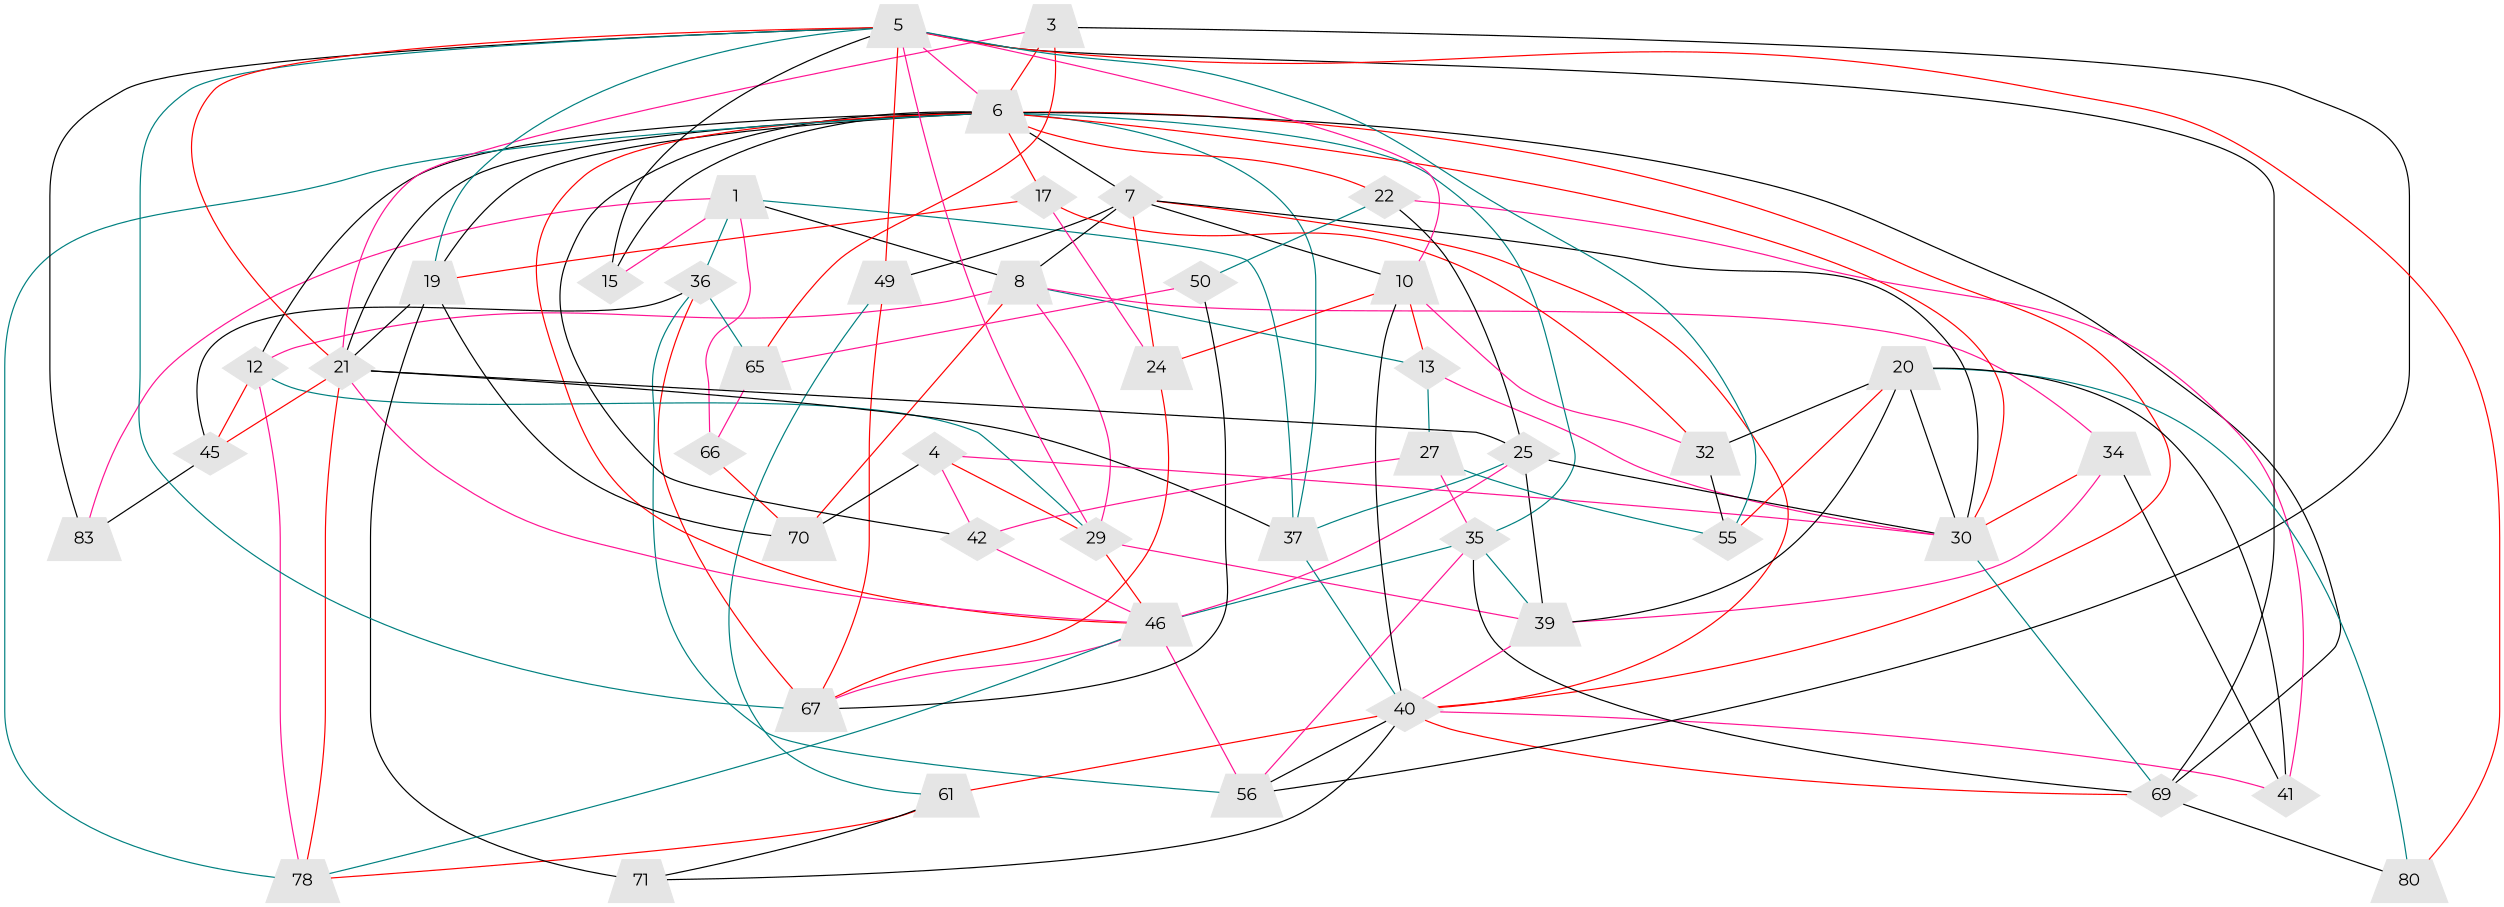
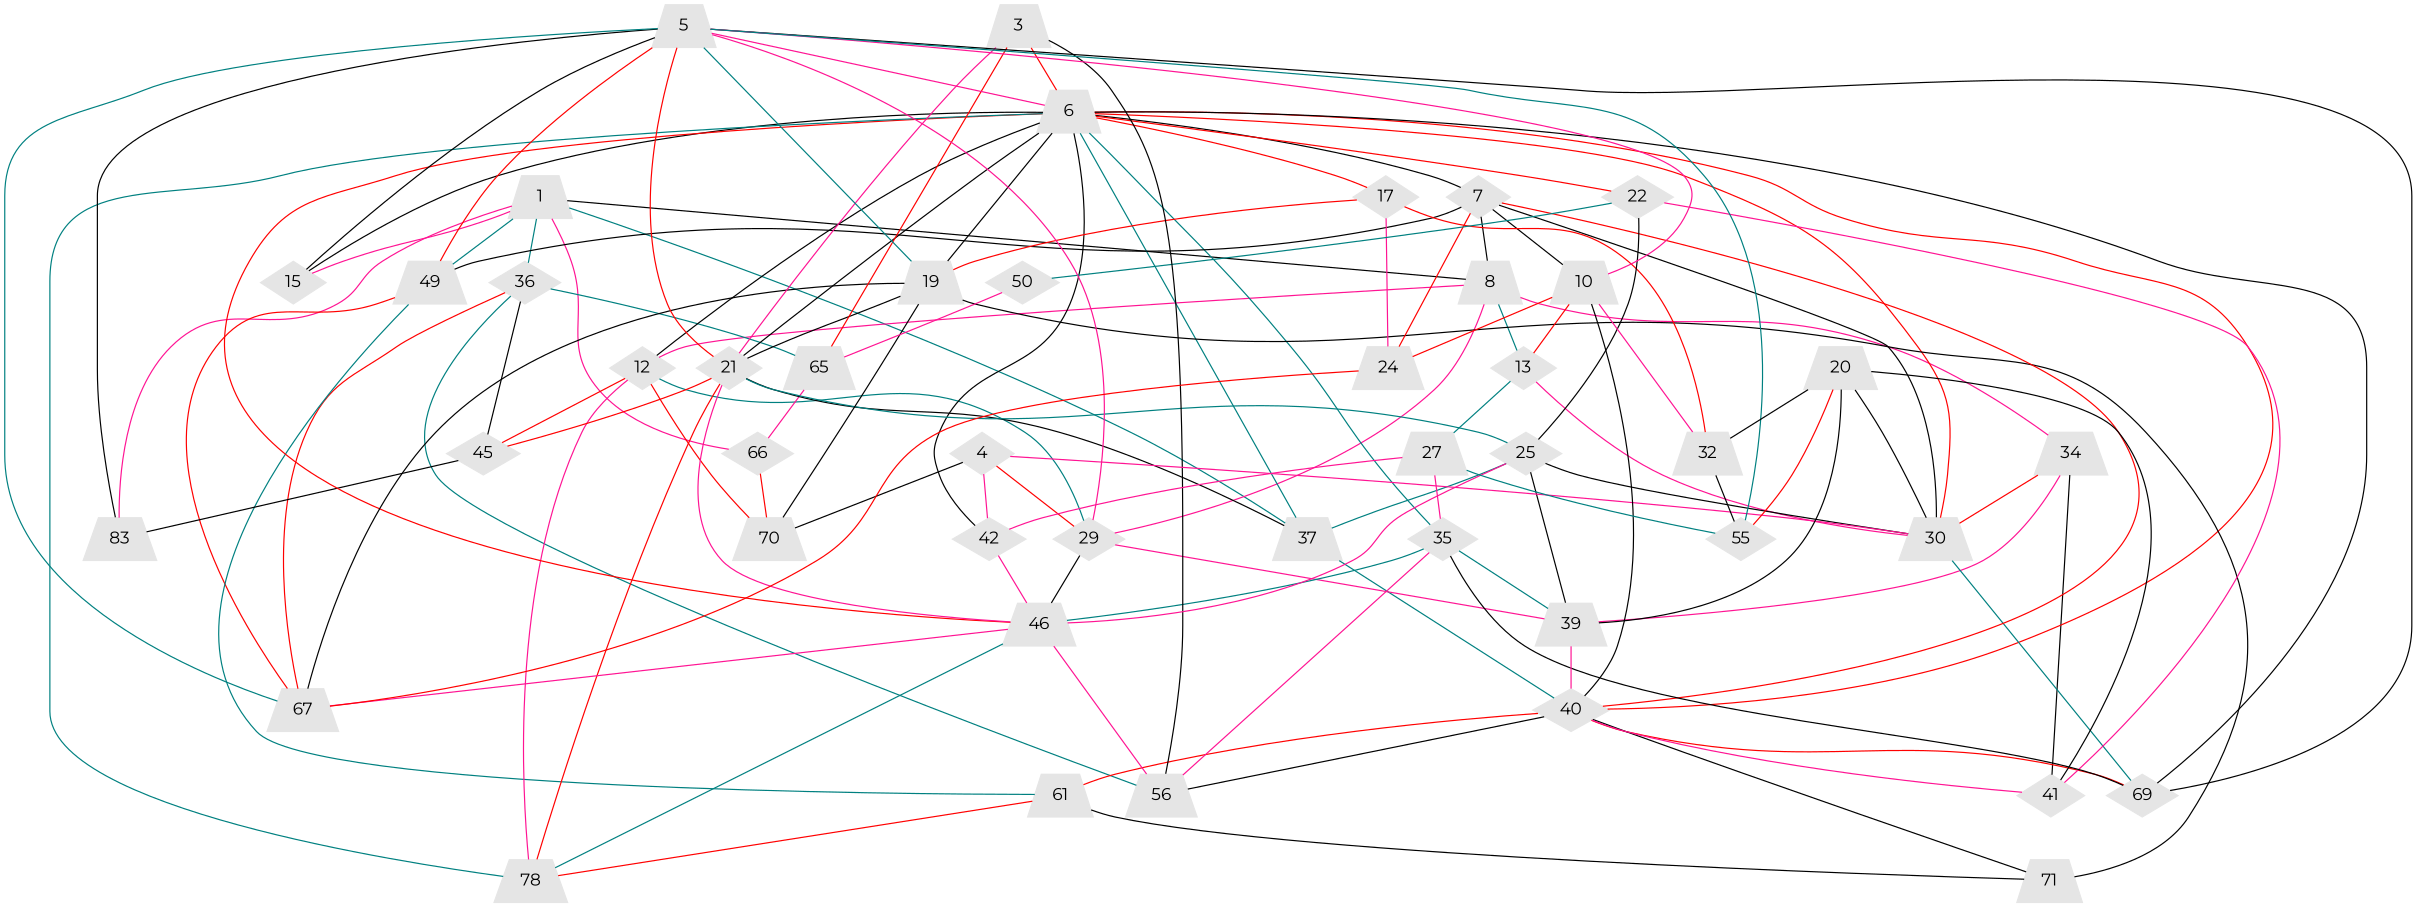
edge "1" -- "49": added
edge "21" -- "25": color black -> teal
edge "8" -- "70": now "12" -- "70"
edge "29" -- "46": color red -> black
edge "50" -- "67": now "19" -- "67"
node "80": removed
